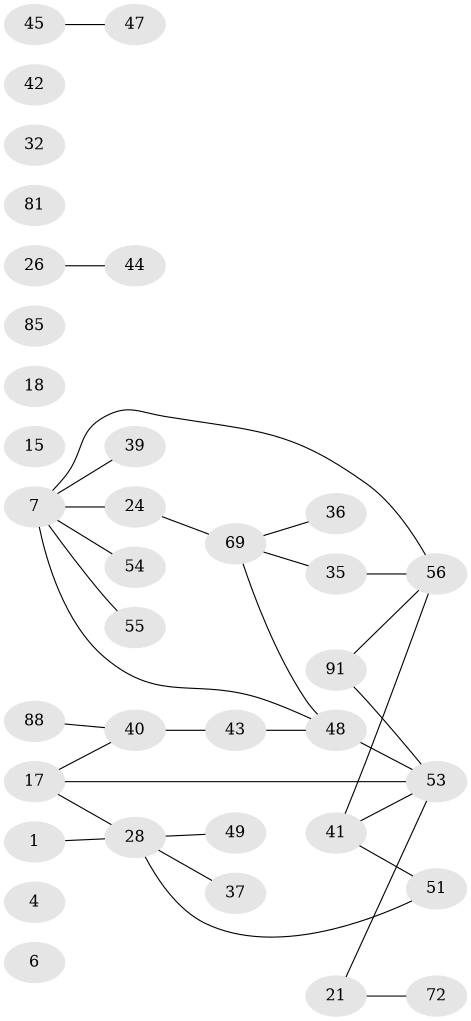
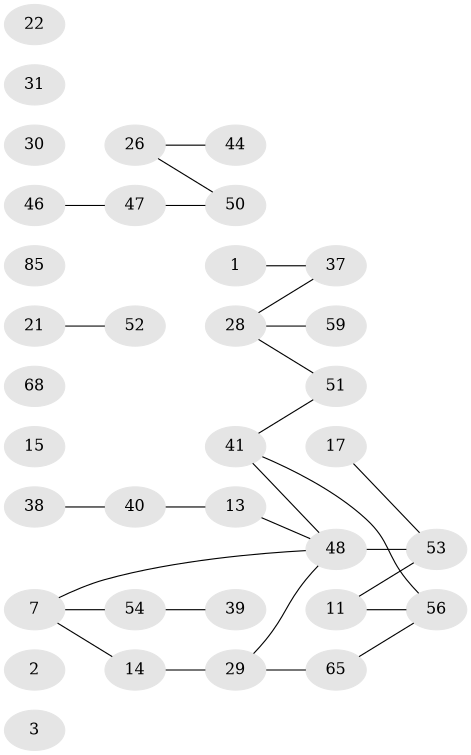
node "45": label "45" -> "46"
node "42": removed
node "32": label "32" -> "22"
node "30": added
node "81": label "81" -> "31"
node "50": added
node "18": label "18" -> "68"
edge "7" -- "56": removed
edge "39" -- "7": now "39" -- "54"
node "24": label "24" -> "14"
node "36": removed
node "69": label "69" -> "29"
node "35": label "35" -> "65"
node "55": removed
node "91": label "91" -> "11"
node "88": label "88" -> "38"
node "43": label "43" -> "13"
edge "40" -- "17": removed
edge "53" -- "41": now "48" -- "41"
edge "17" -- "28": removed
node "49": label "49" -> "59"
edge "28" -- "1": now "37" -- "1"
edge "53" -- "21": removed
node "4": label "4" -> "2"
node "6": label "6" -> "3"
node "72": label "72" -> "52"
